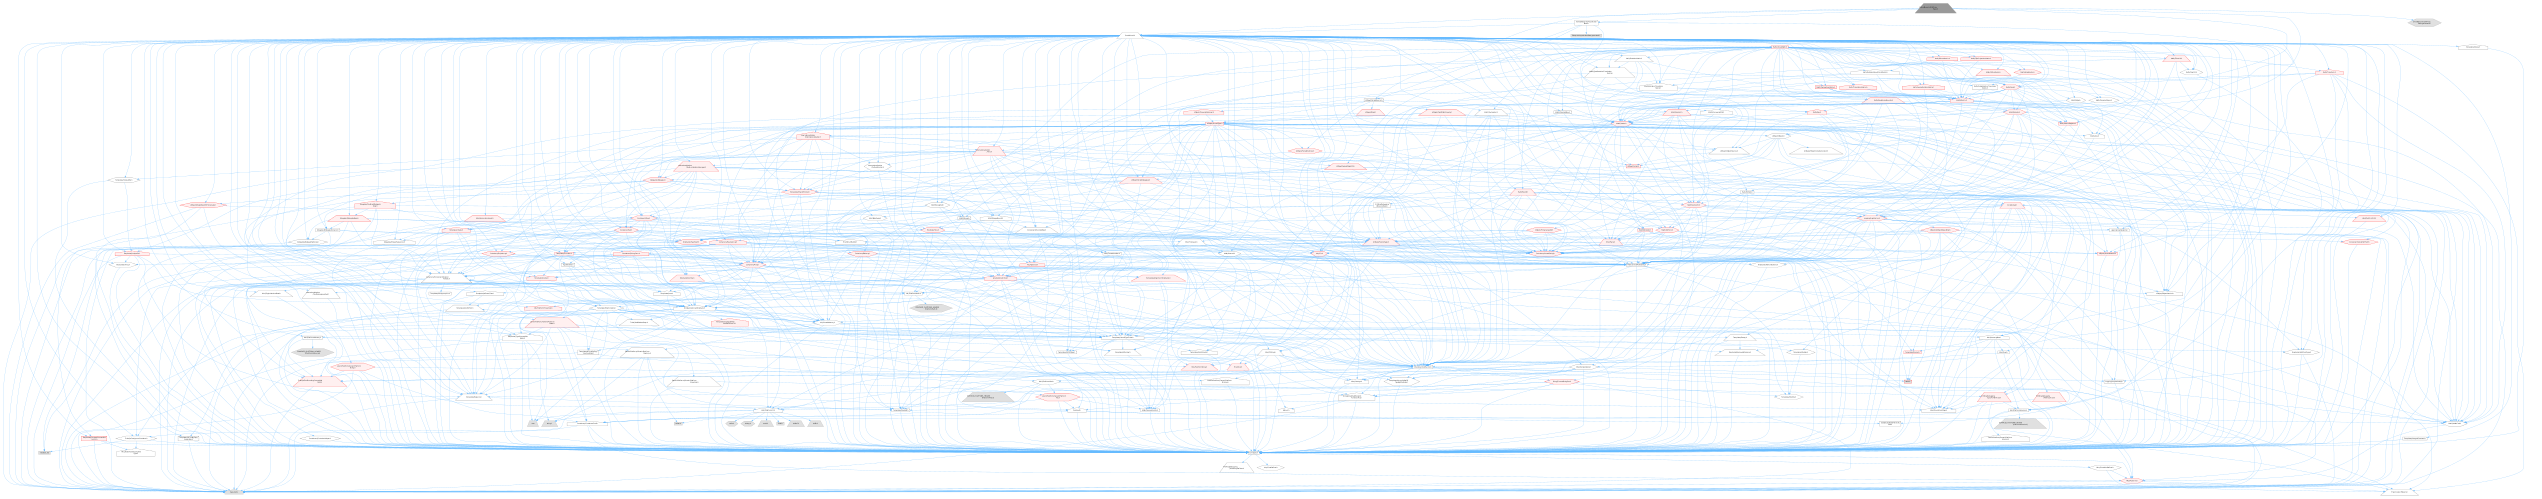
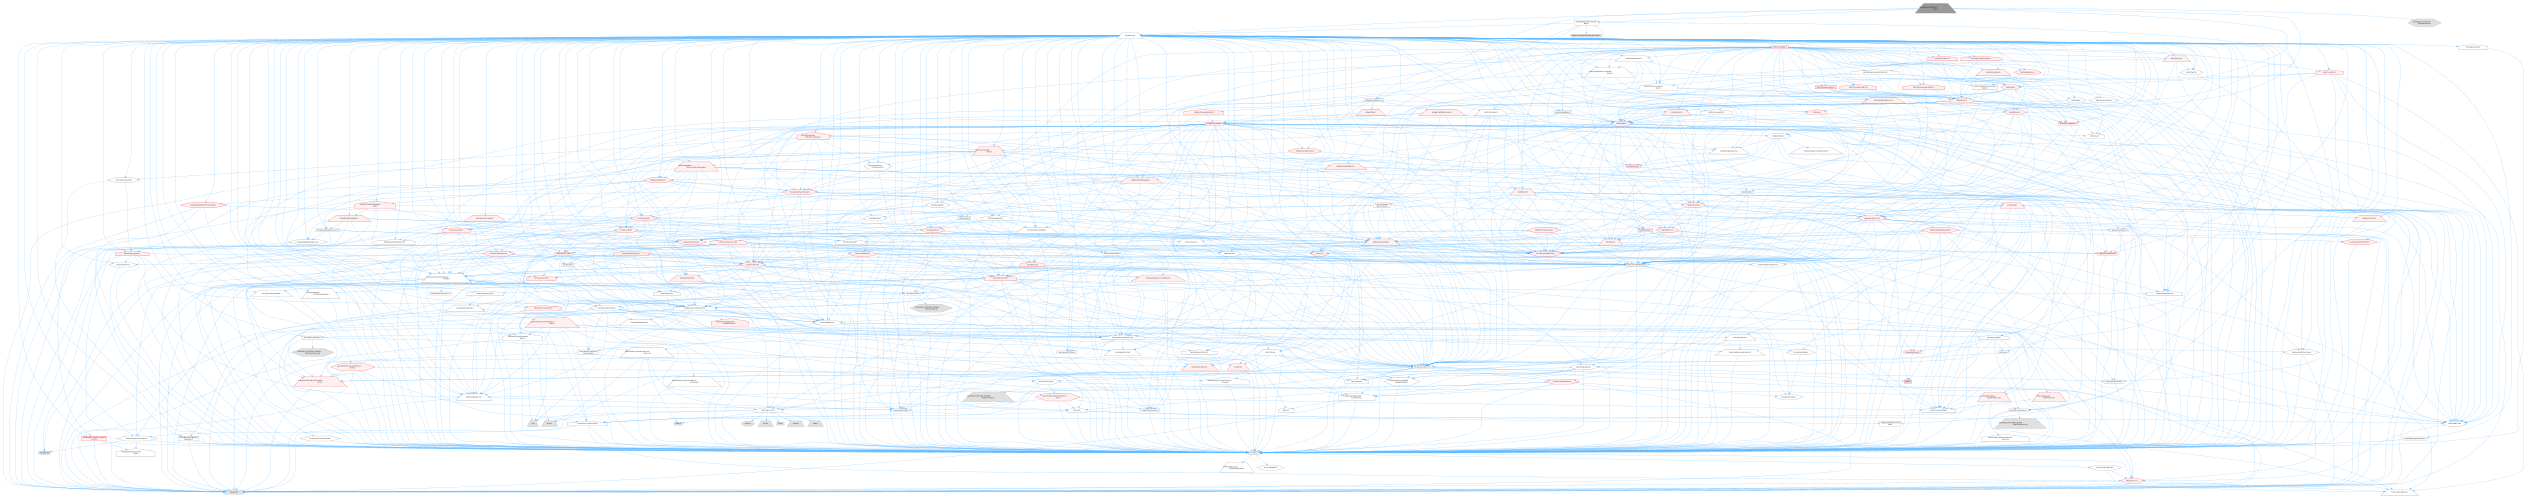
edge "Misc/ByteSwap.h" -> "Misc/DateTime.h": now "CoreMinimal.h" -> "Misc/DateTime.h"
node "stdio.h": removed
